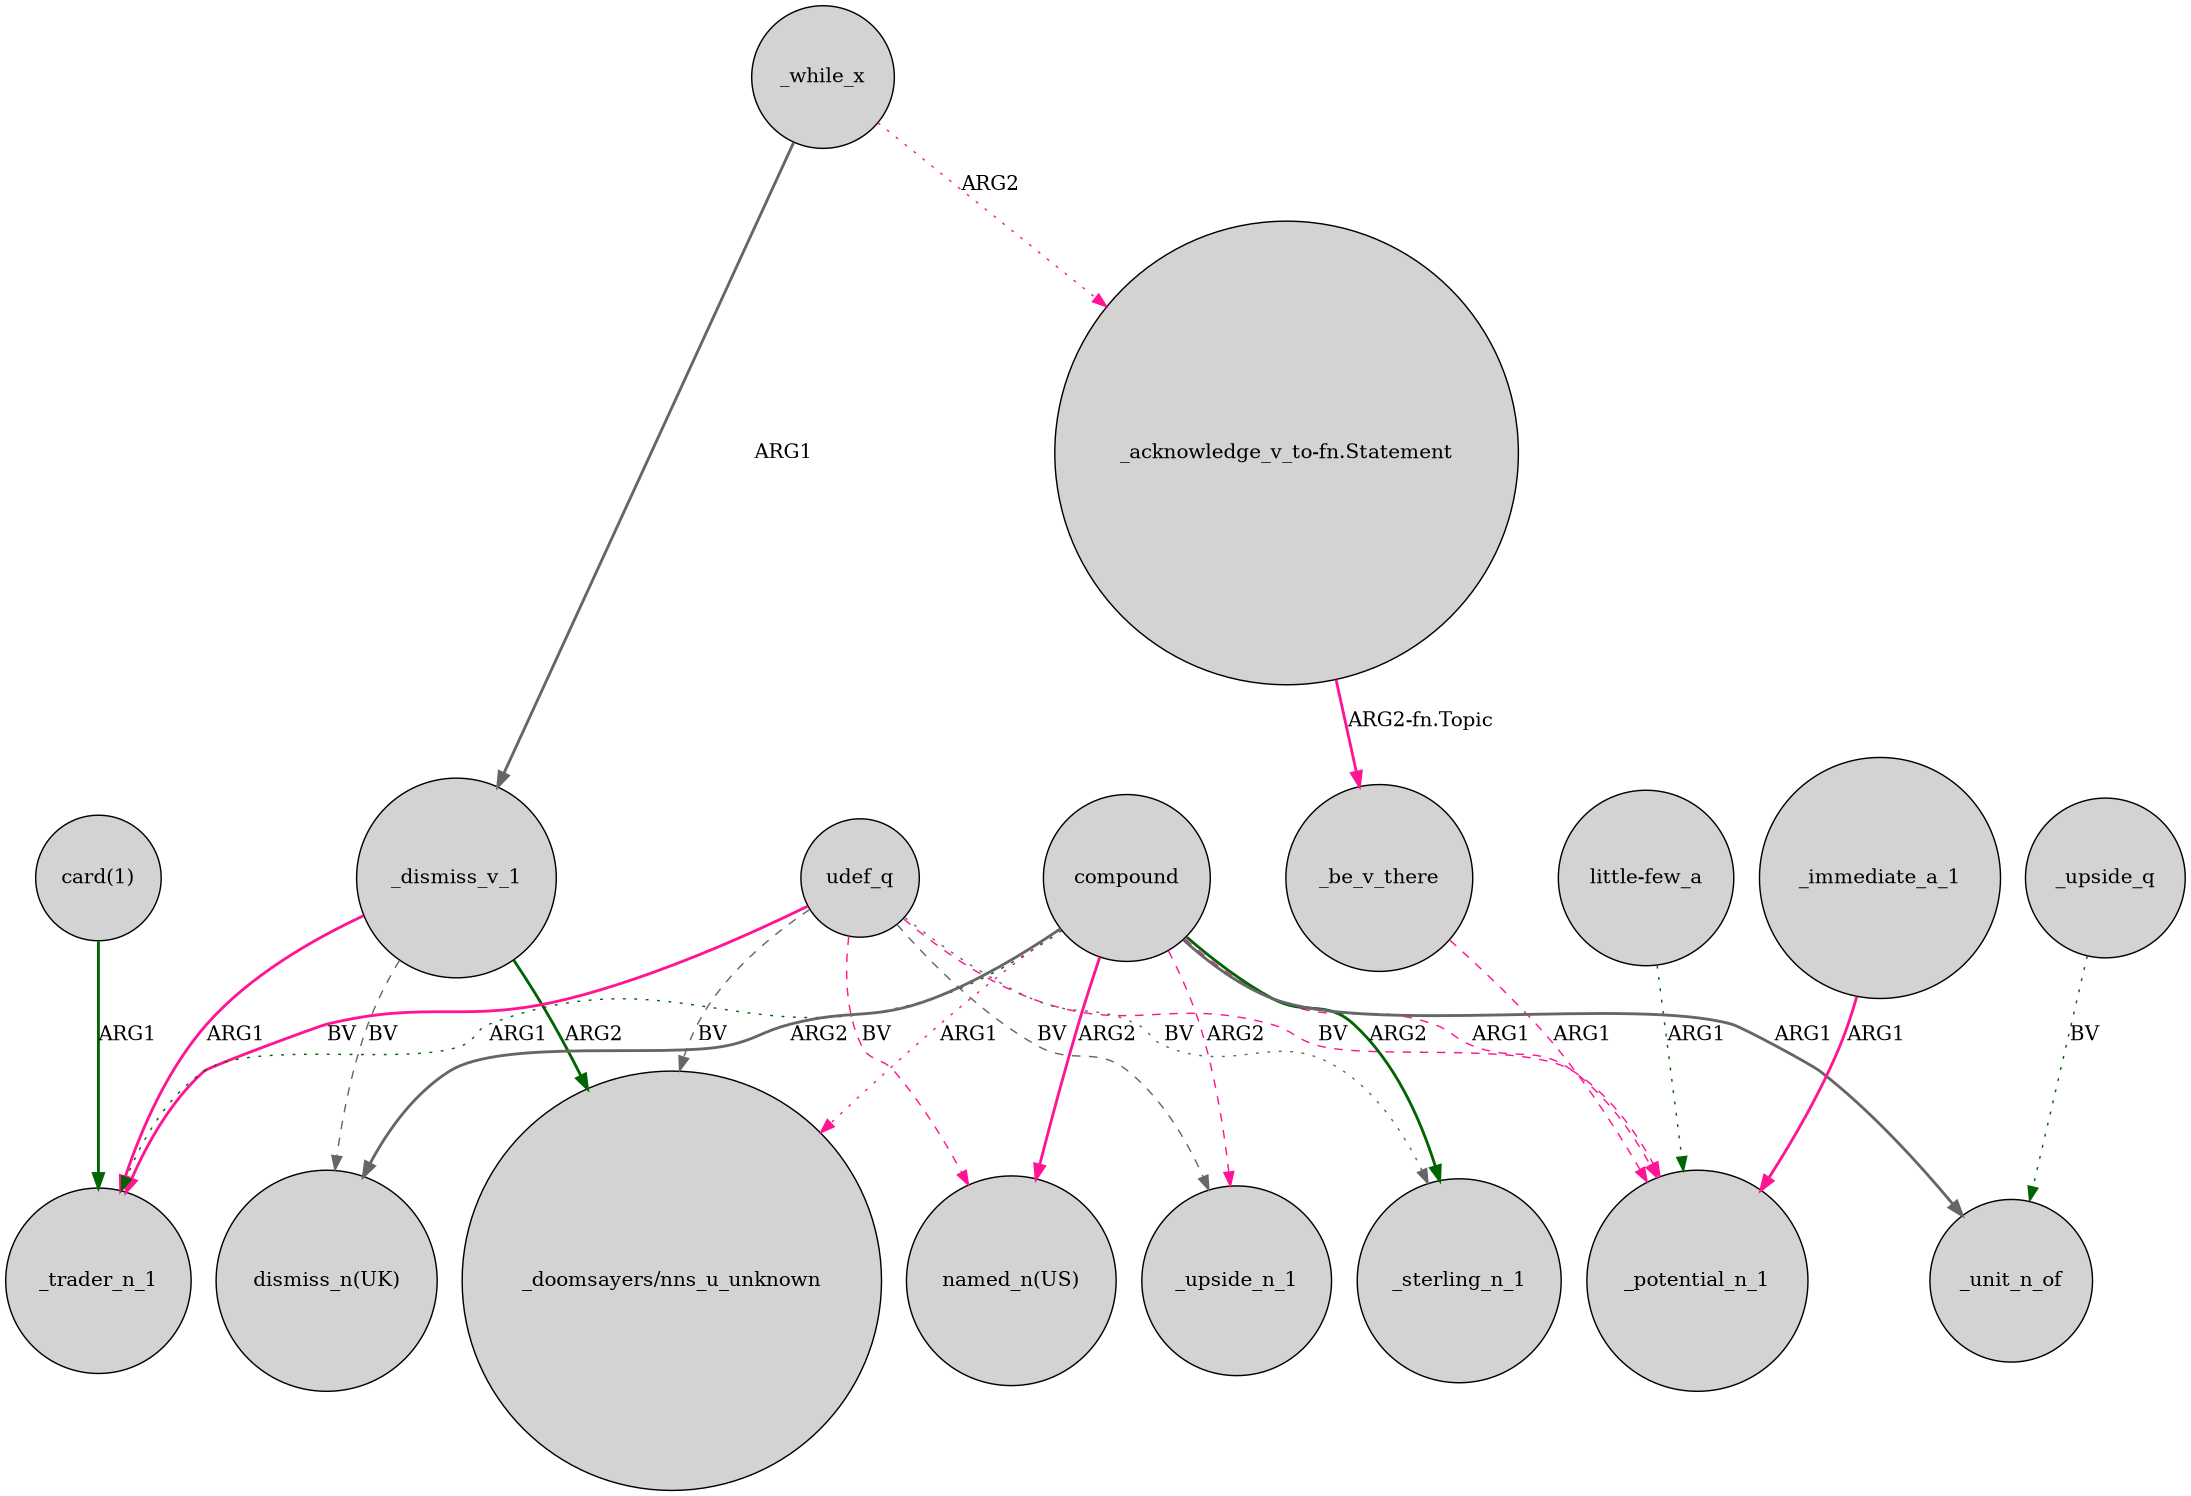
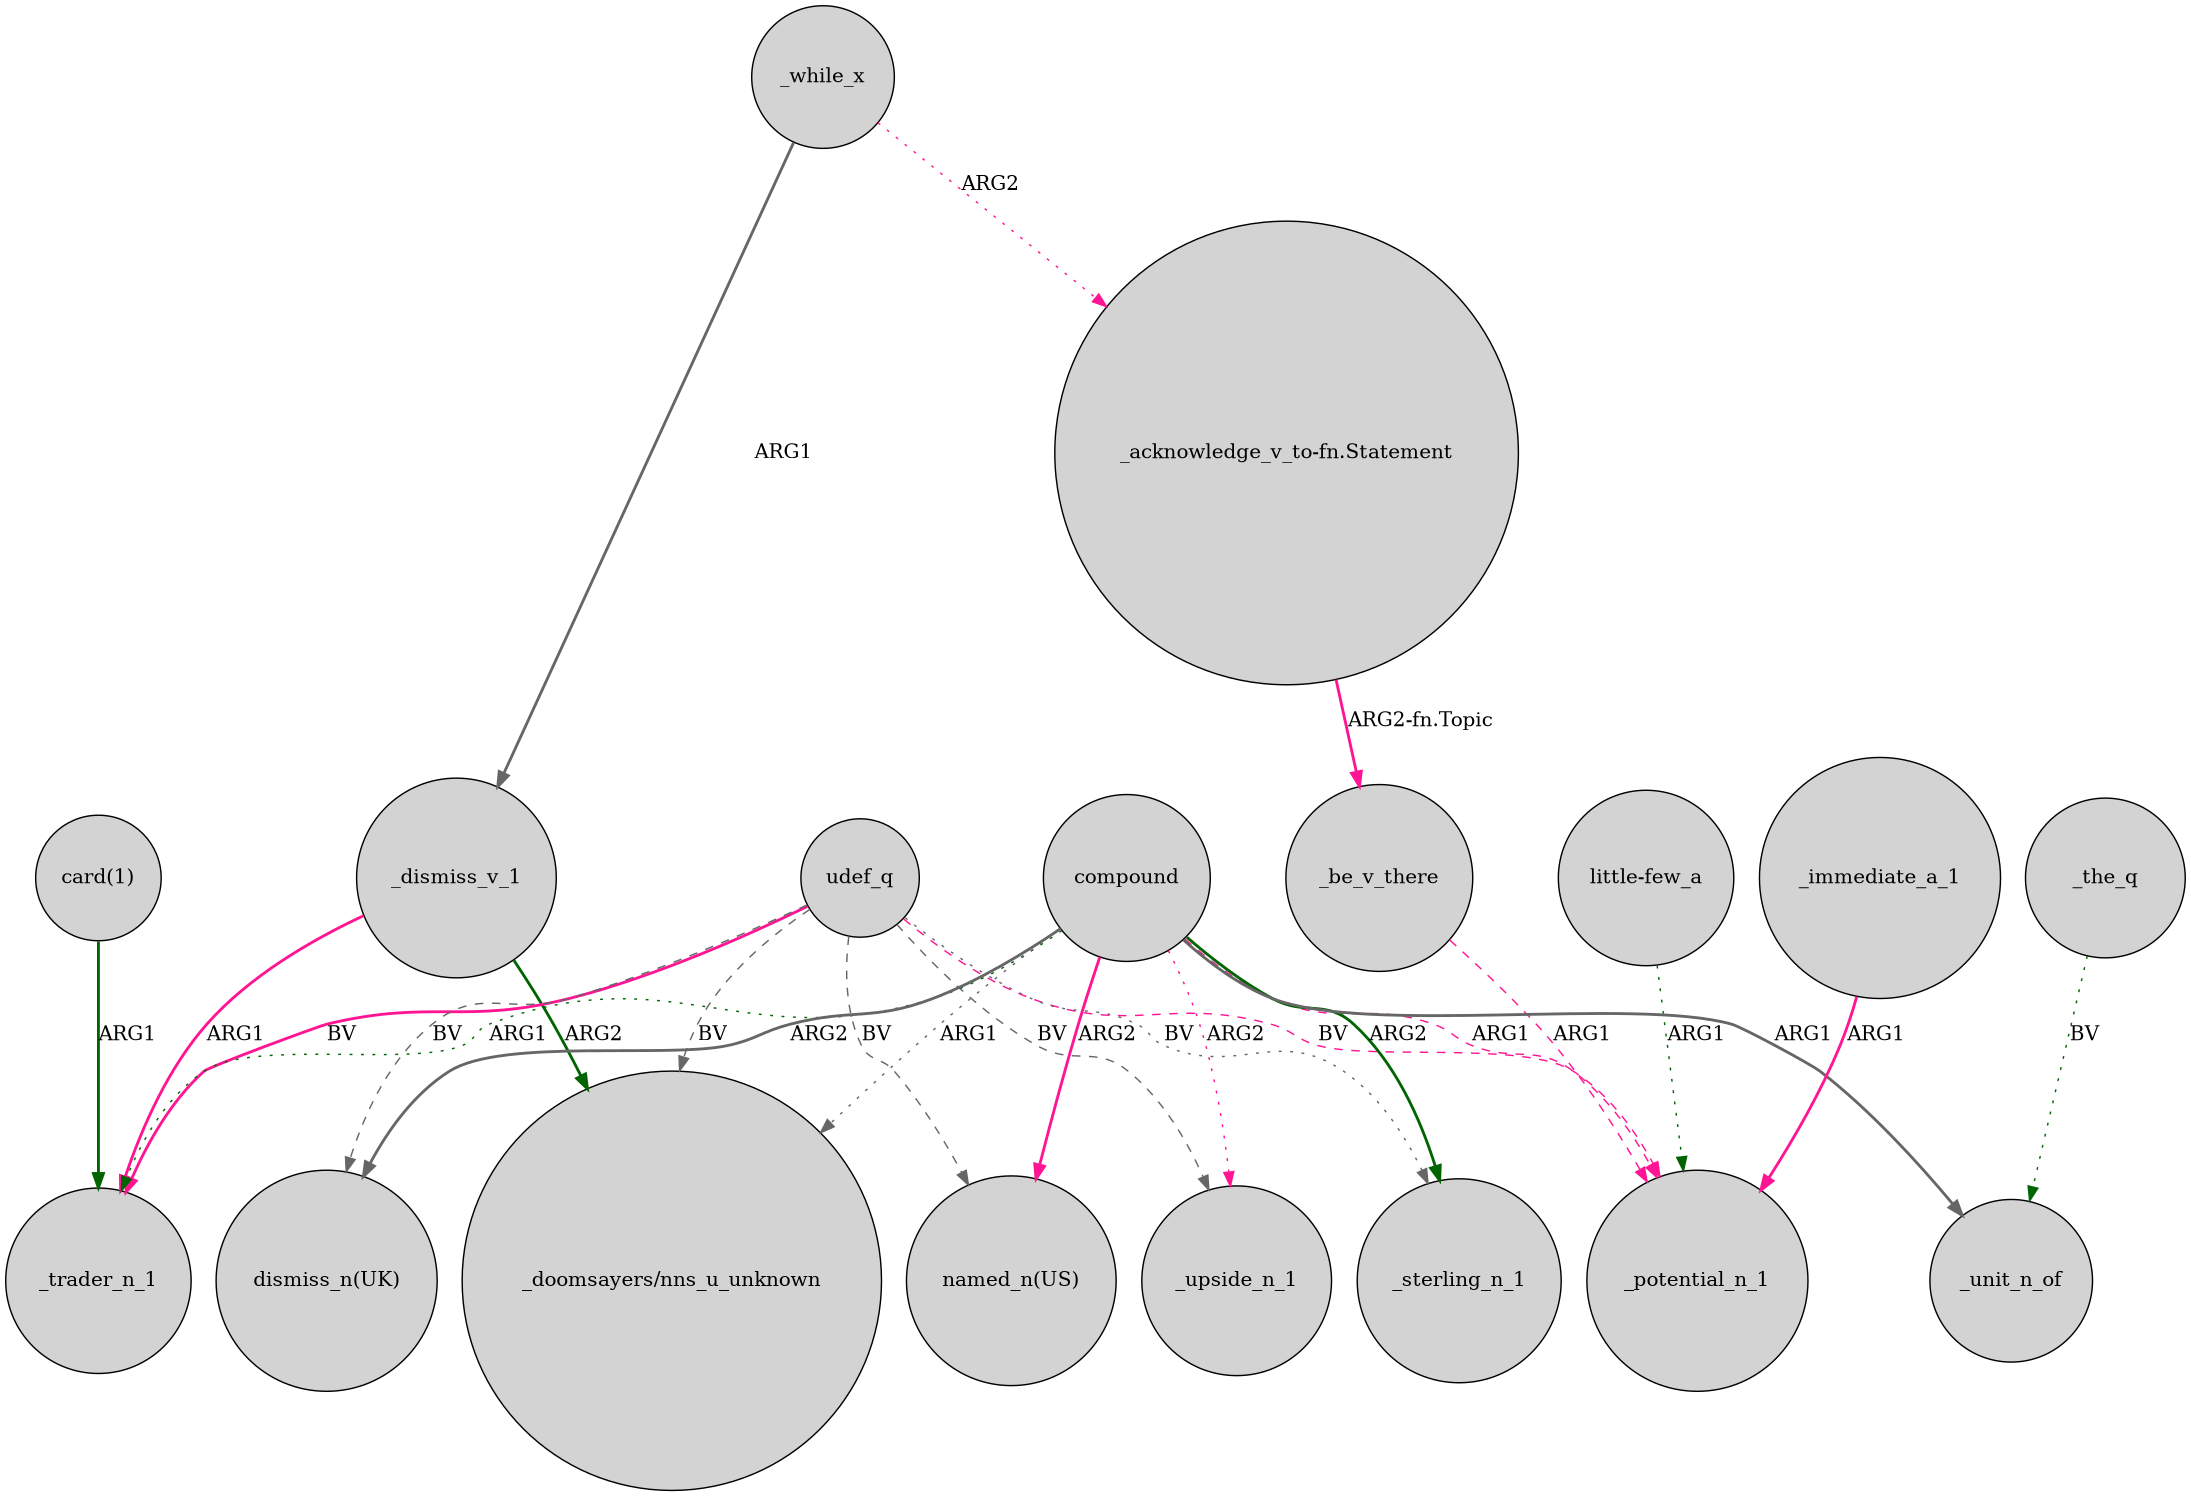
node "_upside_q": label "_upside_q" -> "_the_q"
edge "compound" -> "_doomsayers/nns_u_unknown": color deeppink -> gray40
edge "_dismiss_v_1" -> "dismiss_n(UK)": now "udef_q" -> "dismiss_n(UK)"
edge "compound" -> "_upside_n_1": style dashed -> dotted
edge "udef_q" -> "named_n(US)": color deeppink -> gray40
